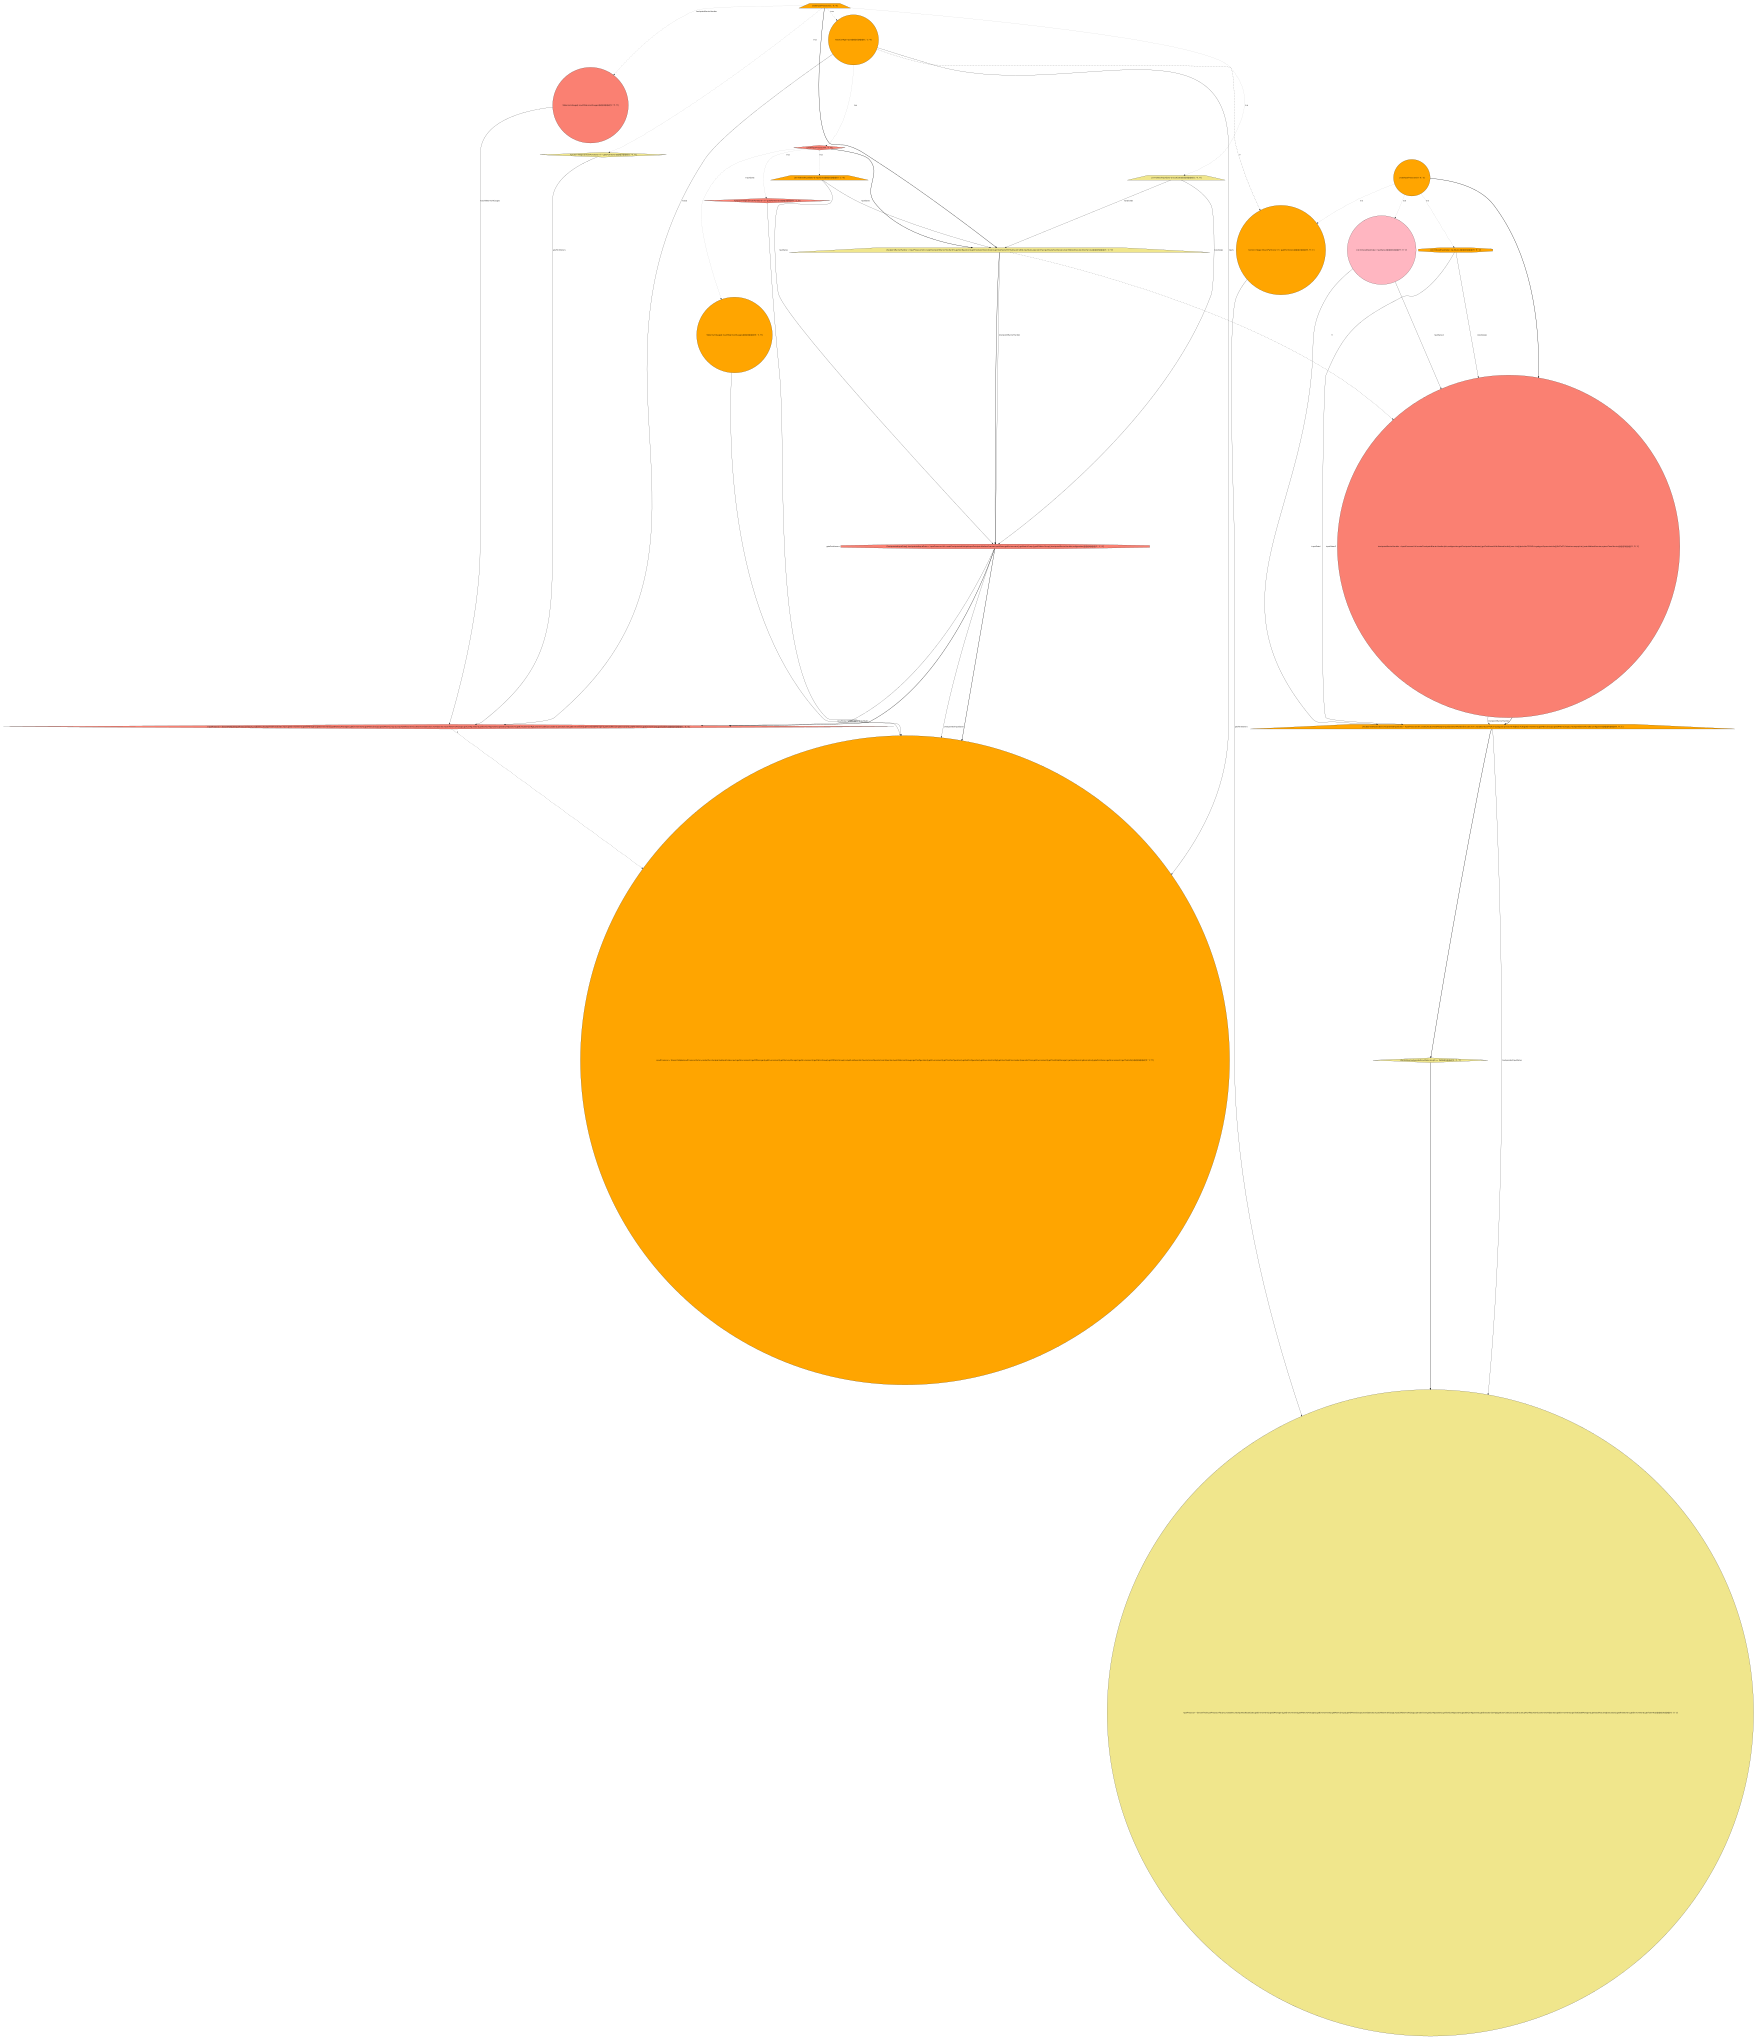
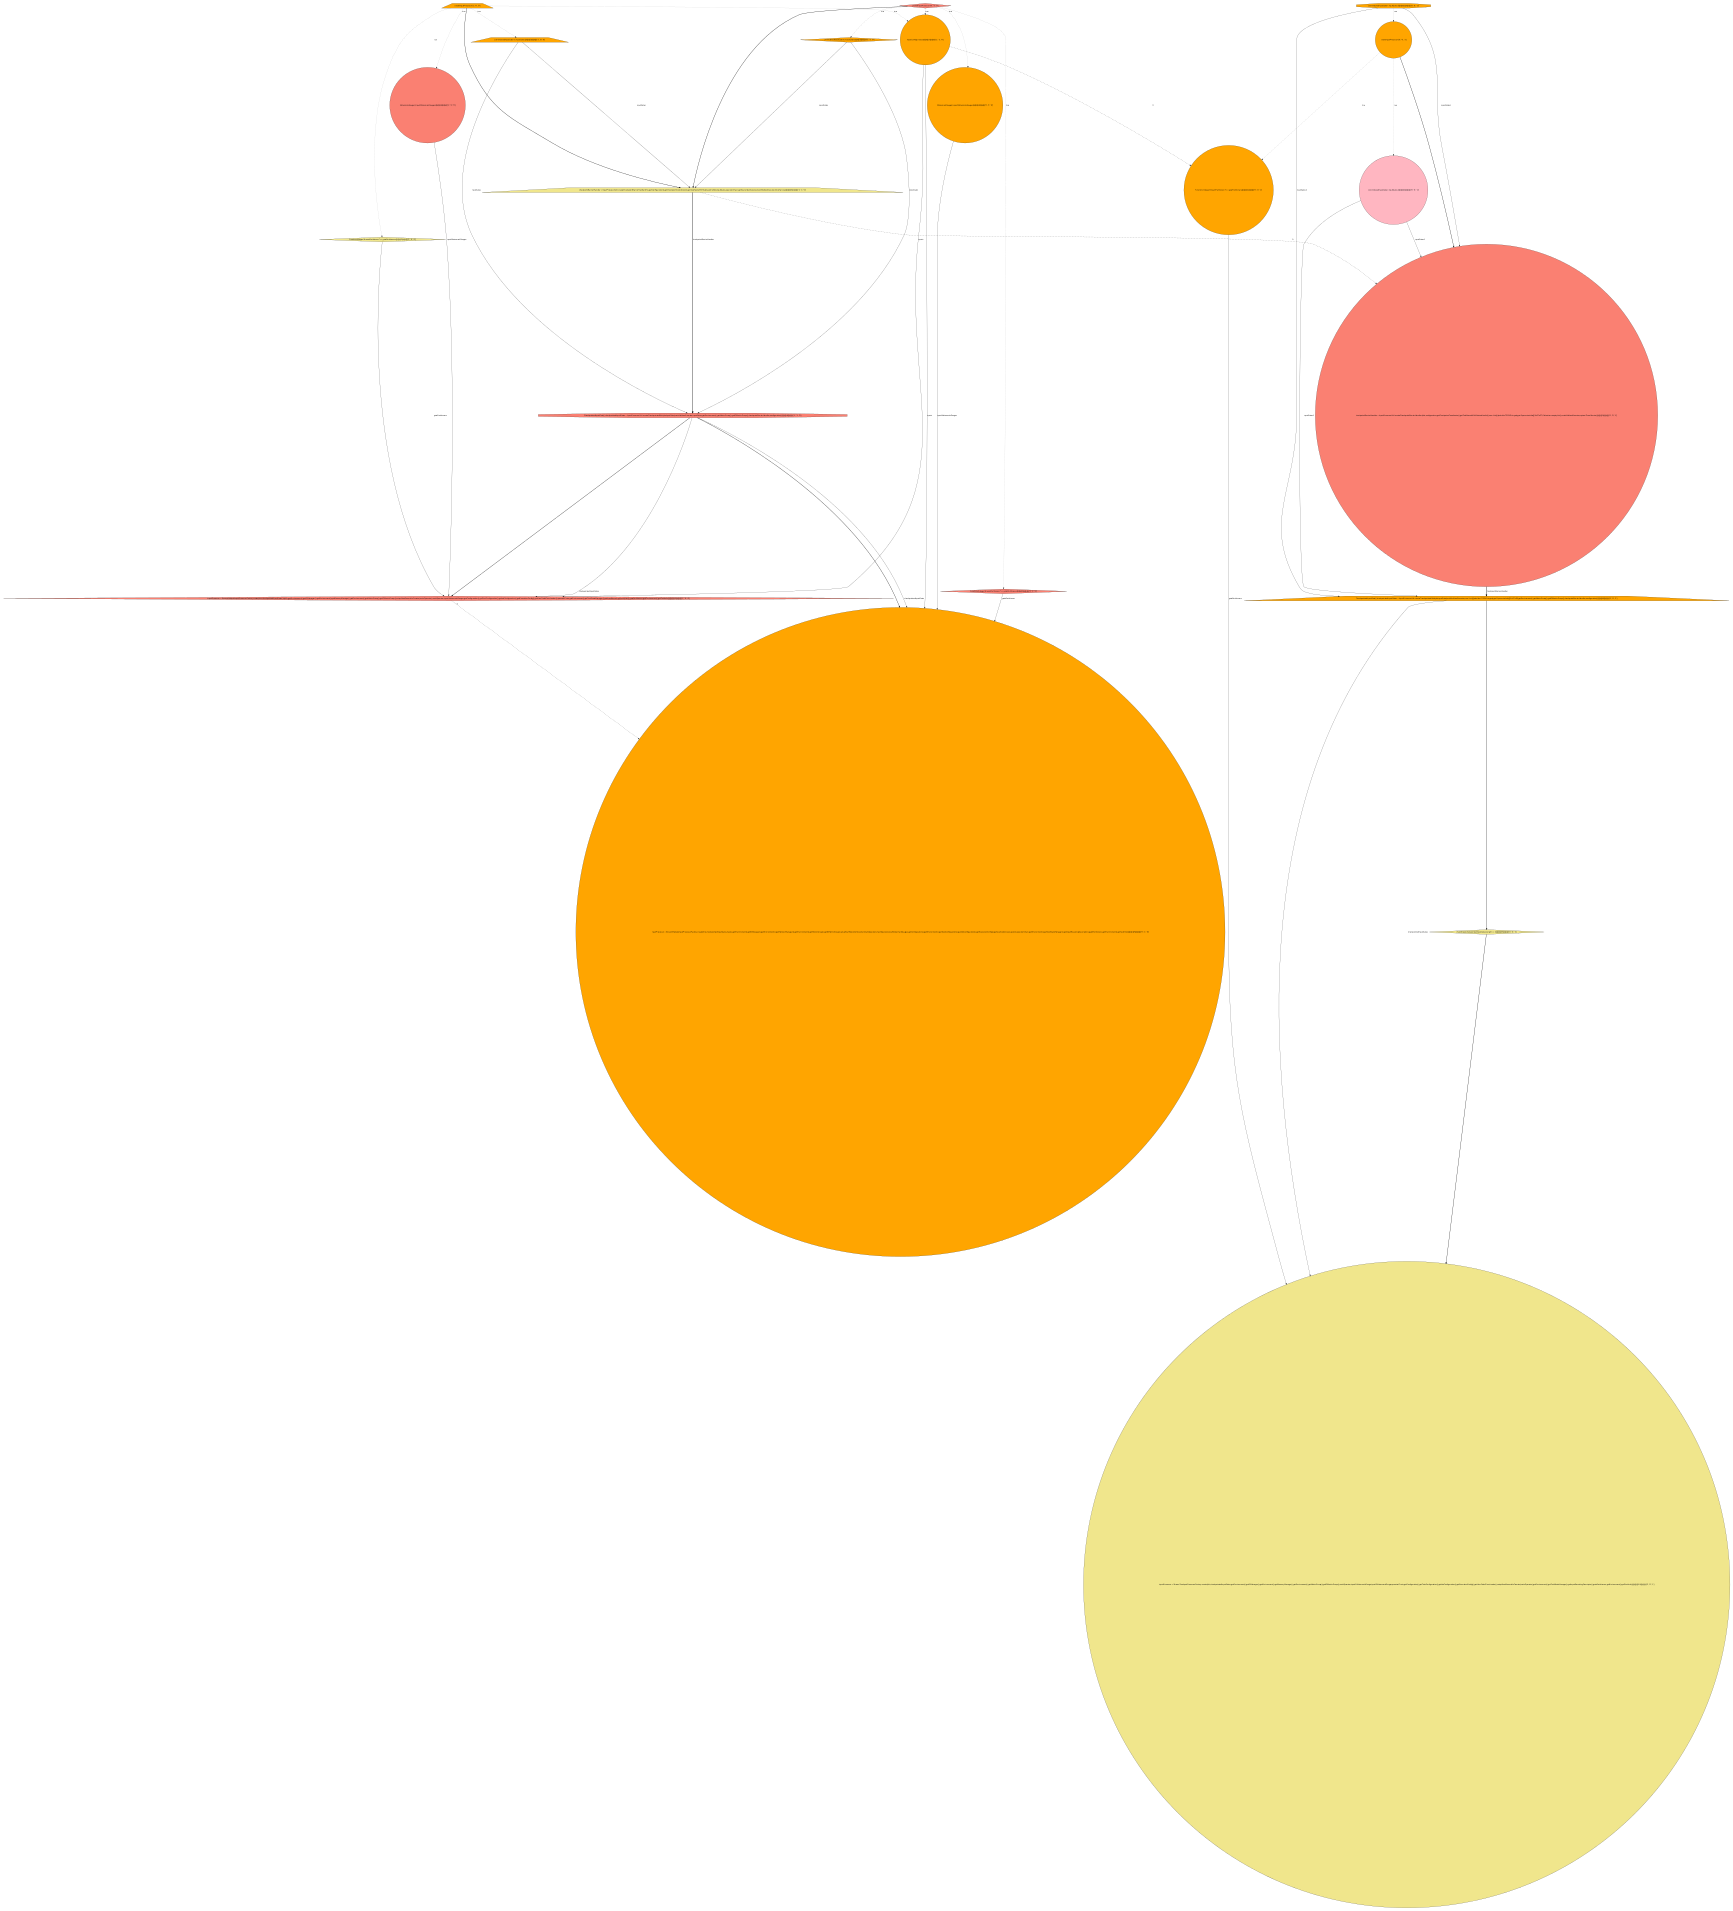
edge "createInputProcessor['1', '0', '0']" -> "WatermarkGauge(( inputWatermarkGauges@@@2@@@['1', '0', '0']": label "checkpointBarrierHandler" -> "true"
edge "InputConfig(( inputs@@@2@@@['1', '1', '0']" -> "createInputProcessor['0', '1', '0']": reversed
edge "createInputProcessor['0', '1', '0']" -> "WatermarkGauge(( inputWatermarkGauges@@@2@@@['0', '1', '0']": label "inputGates" -> "true"
node "List<IndexedInputGate>(( inputGates@@@2@@@['0', '1', '0']": shape trapezium -> diamond
node "List<IndexedInputGate>(( inputGates@@@2@@@['1', '0', '0']": fillcolor khaki -> orange
edge "createInputProcessor['0', '0', '1']" -> "List<IndexedInputGate> inputGates2@@@2@@@['0', '0', '1']": reversed
